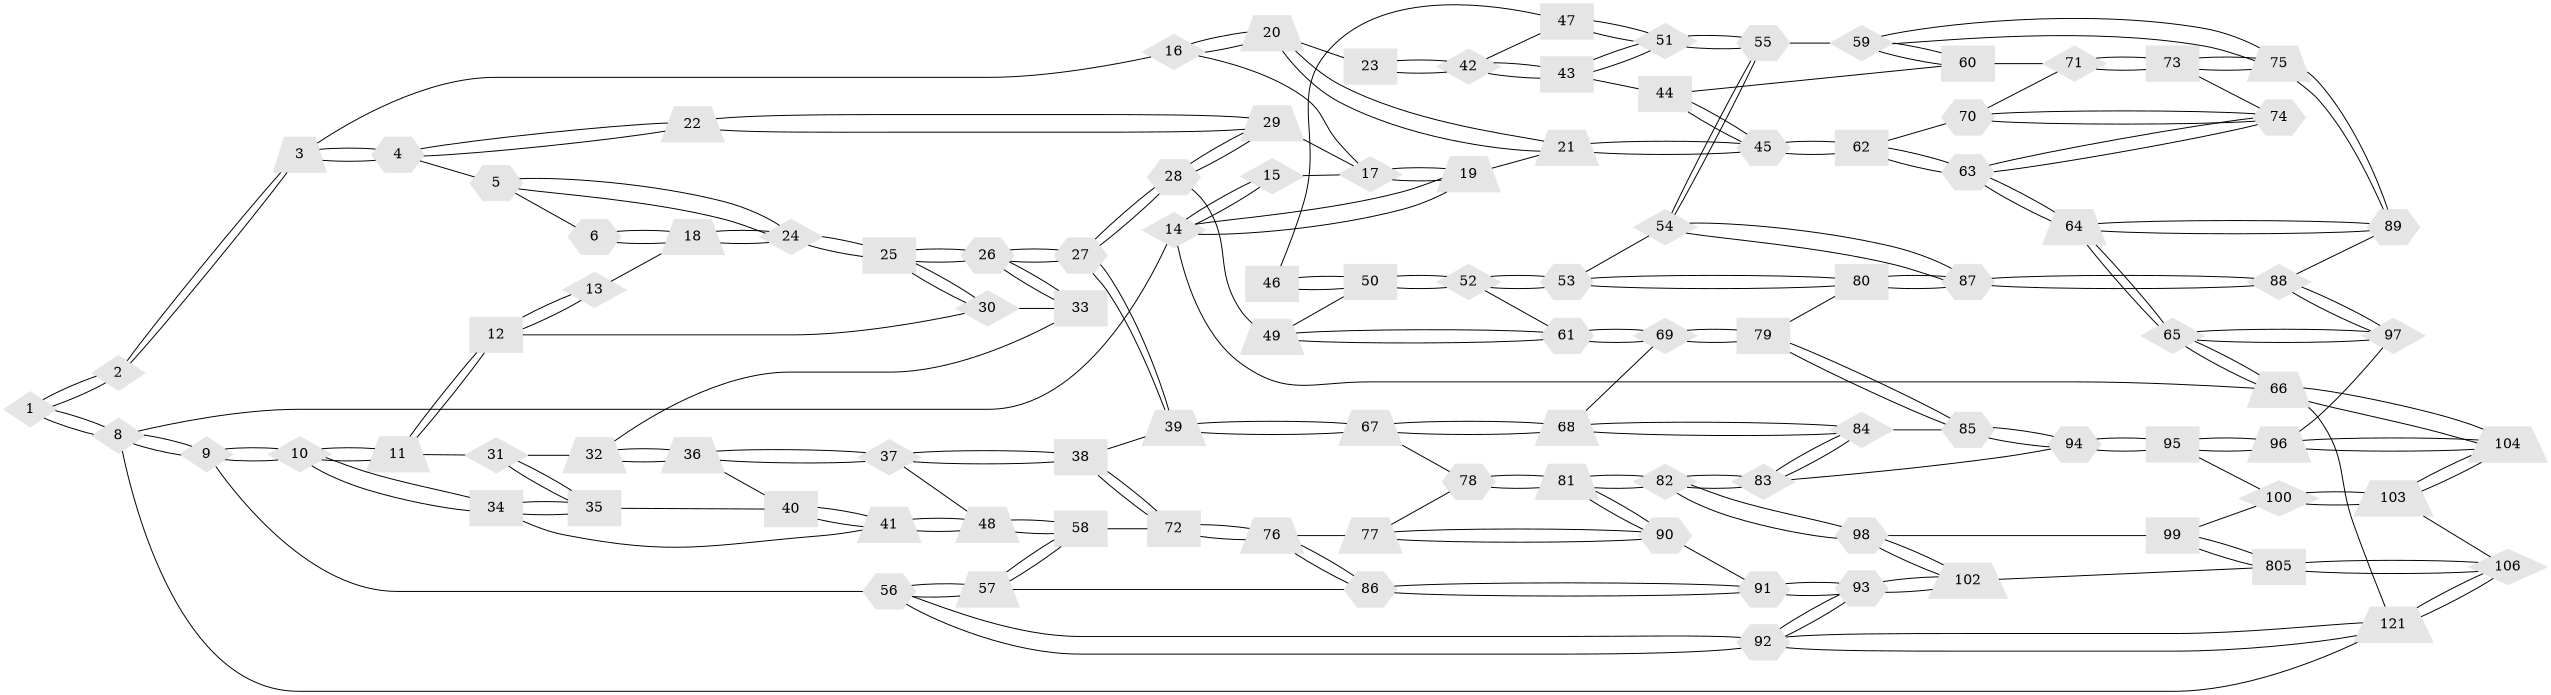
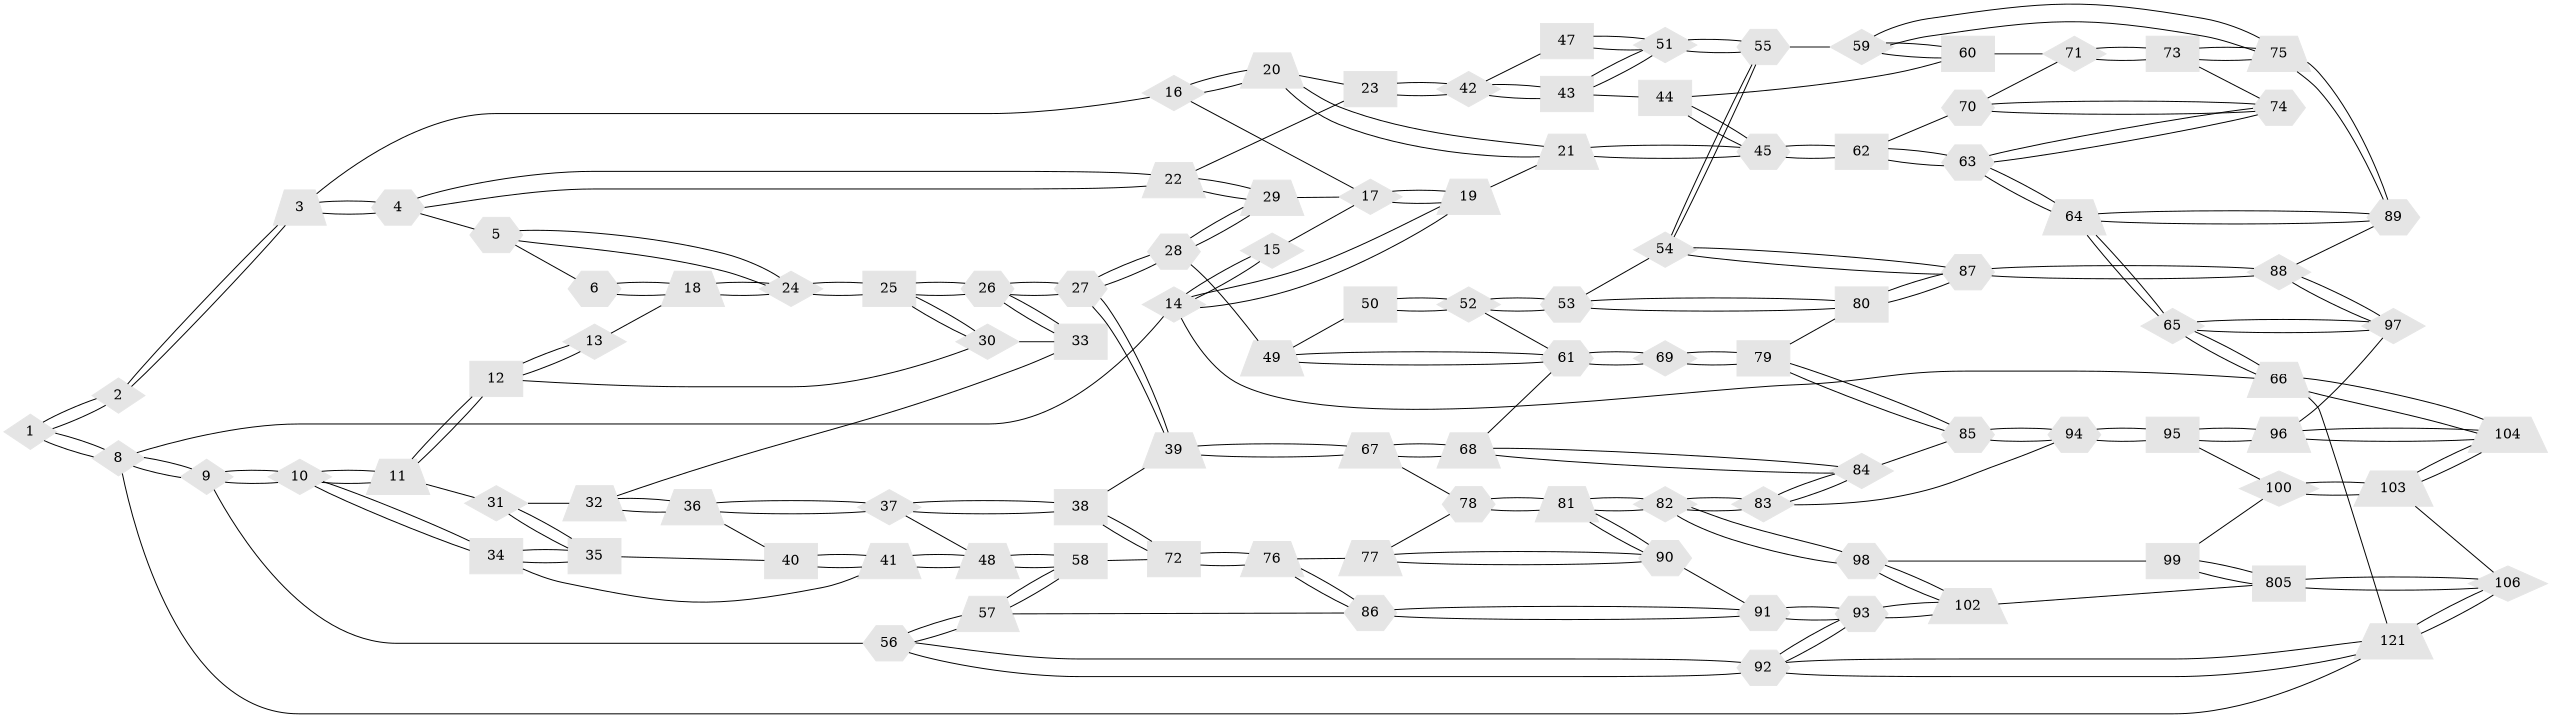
edge "23" -- "22": added
node "46": removed
edge "69" -- "68": now "61" -- "68"
